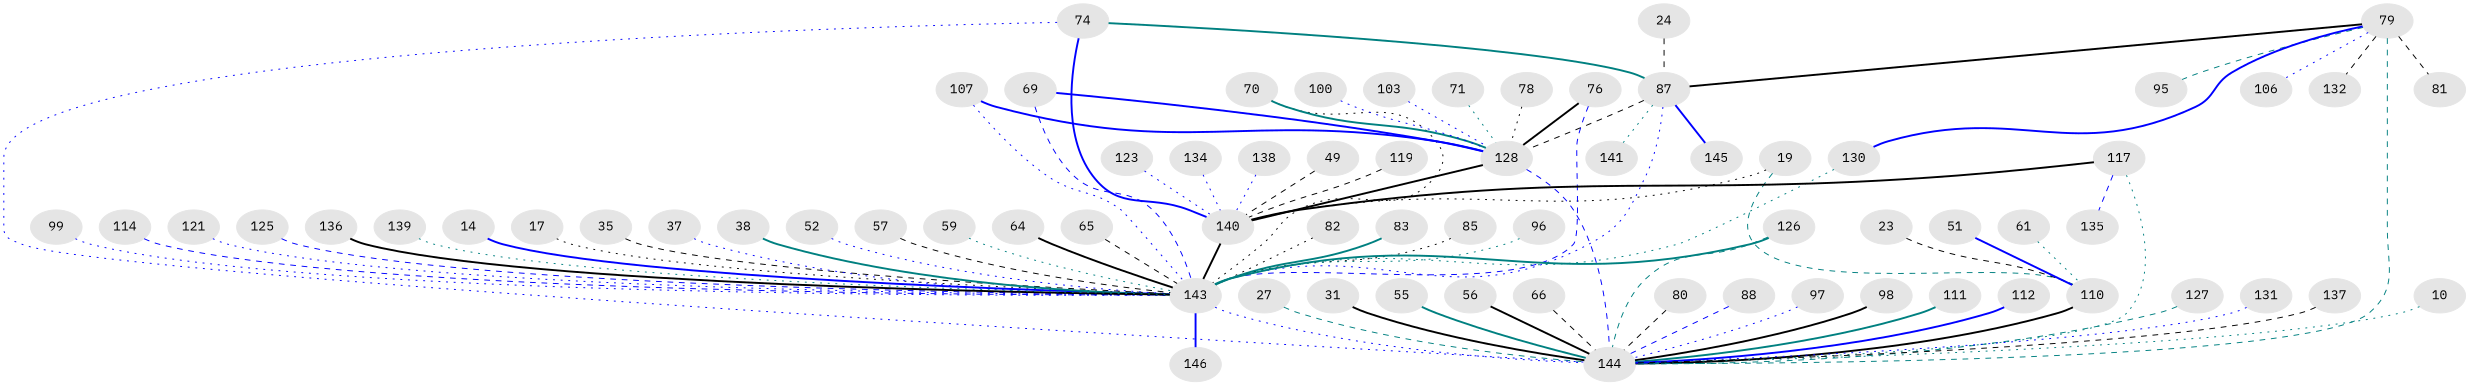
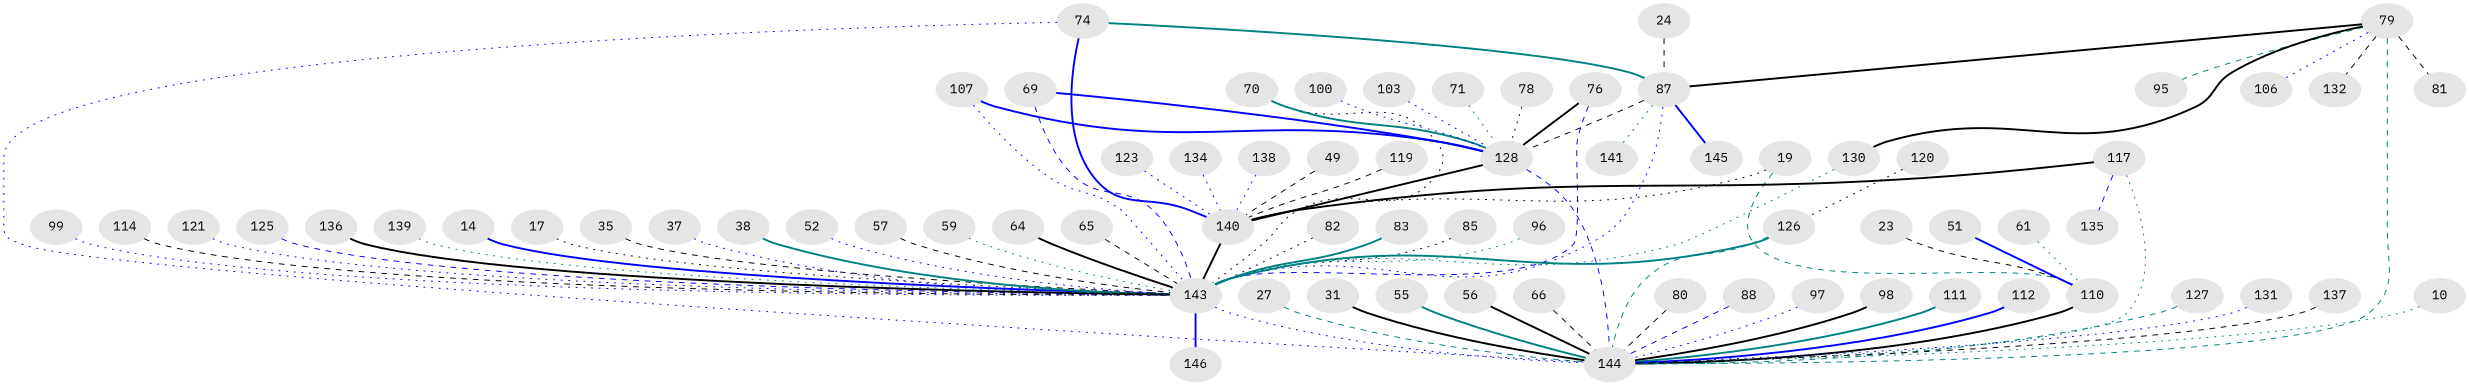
edge "79" -- "130": color blue -> black
node "120": added
edge "114" -- "143": color blue -> black
